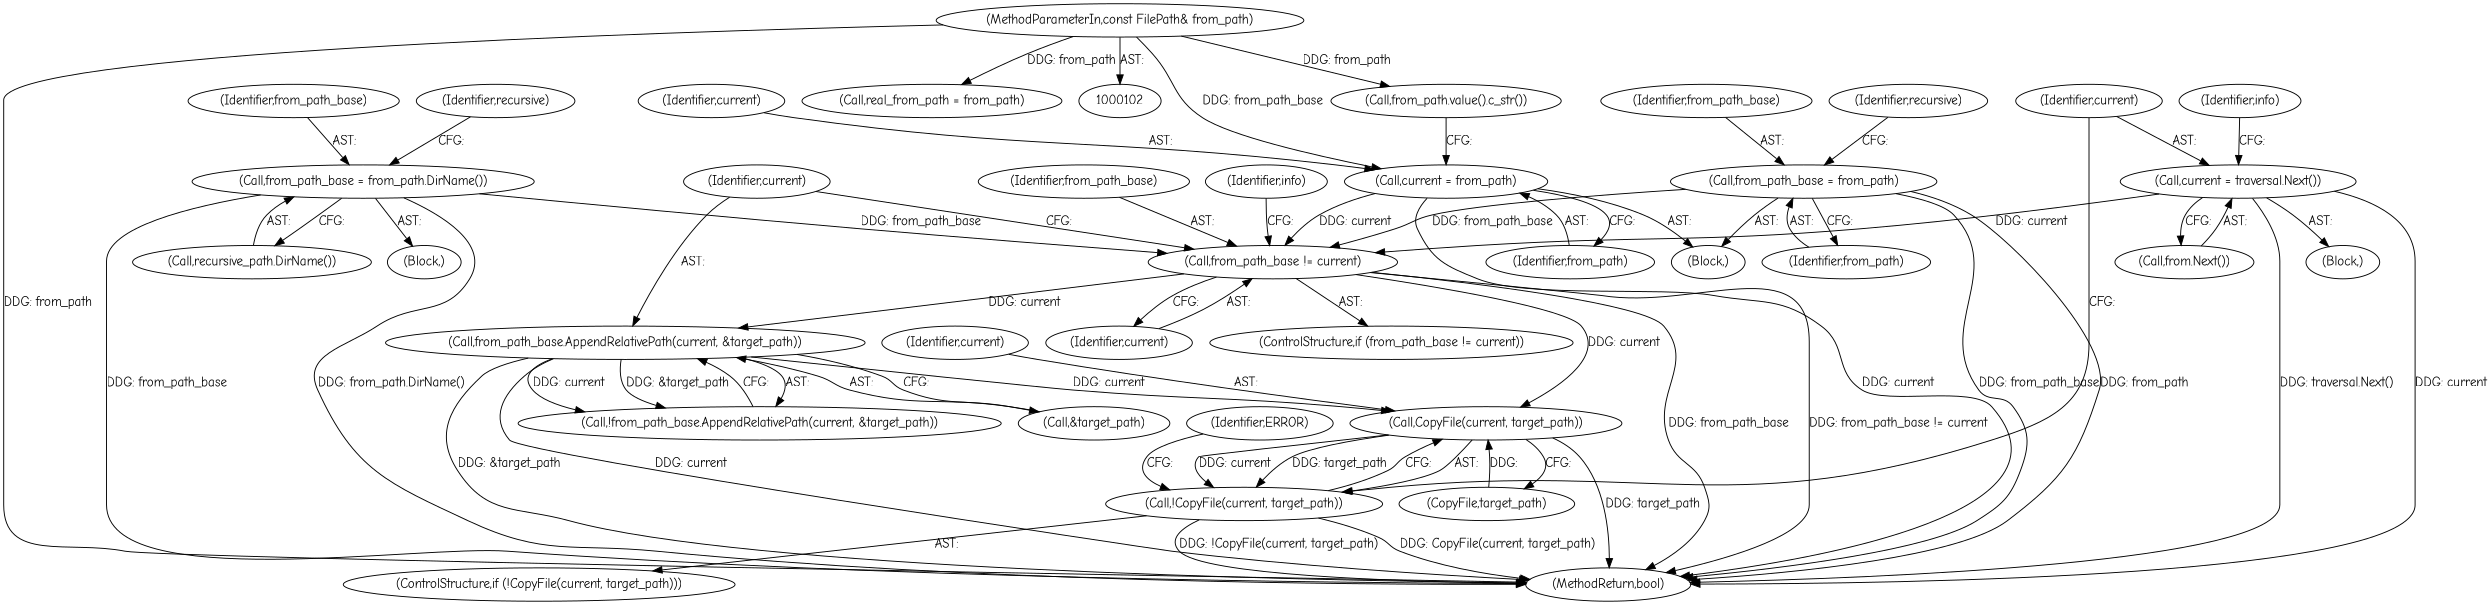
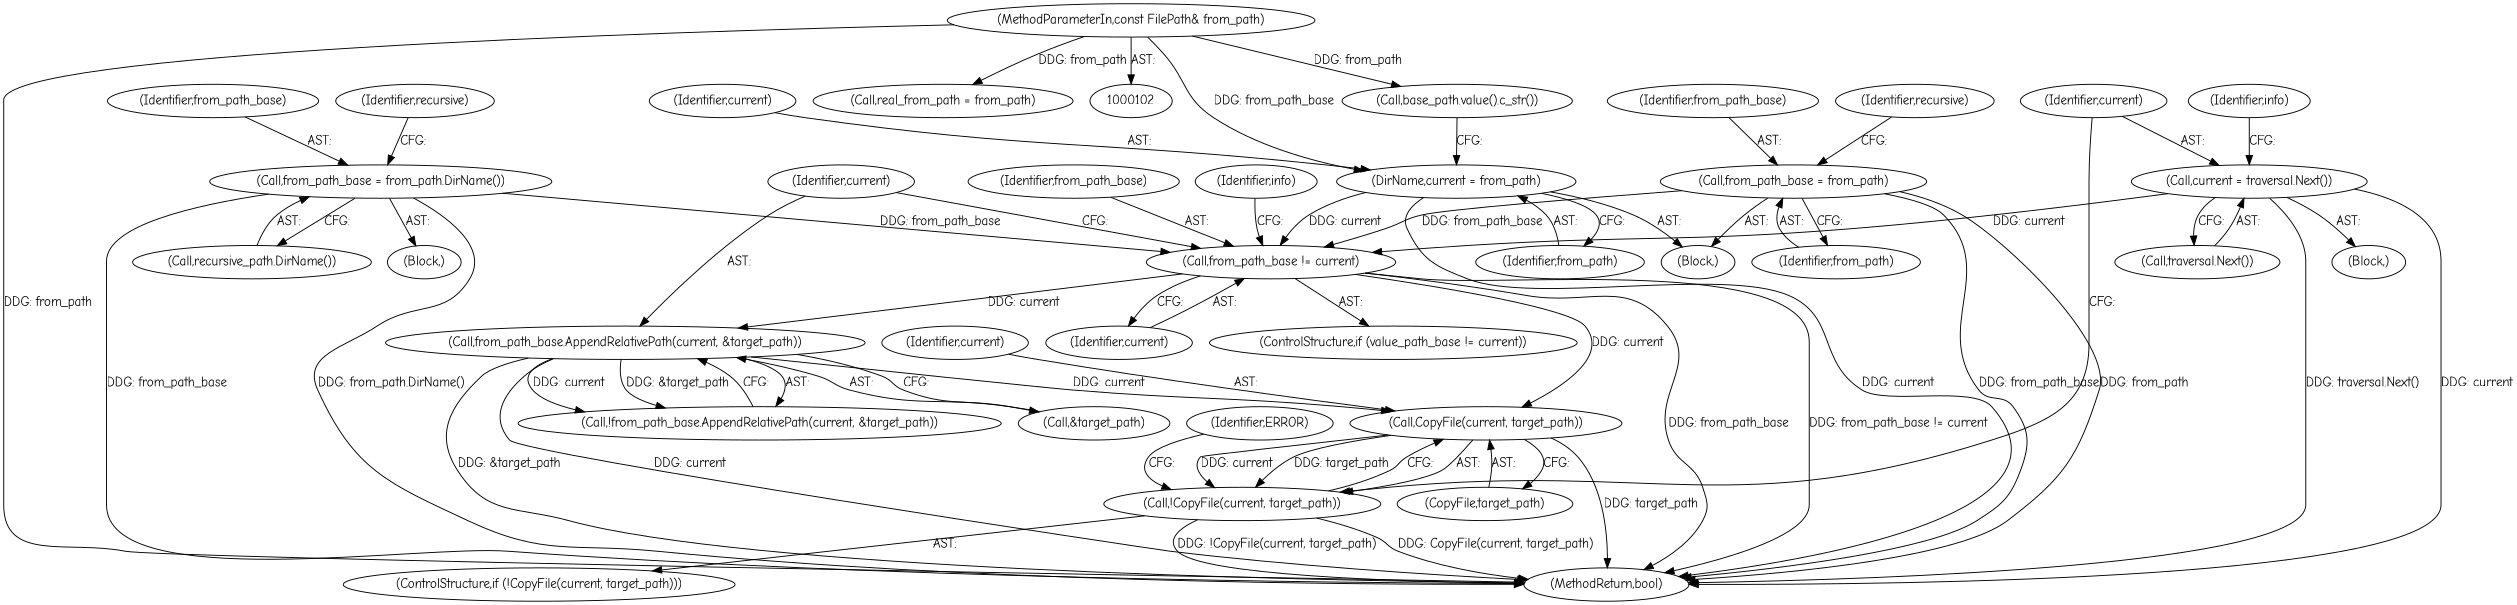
node "(Call,from_path.value().c_str())": label "(Call,from_path.value().c_str())" -> "(Call,base_path.value().c_str())"
node "(Call,current = from_path)": label "(Call,current = from_path)" -> "(DirName,current = from_path)"
node "(Call,from.Next())": label "(Call,from.Next())" -> "(Call,traversal.Next())"
node "(ControlStructure,if (from_path_base != current))": label "(ControlStructure,if (from_path_base != current))" -> "(ControlStructure,if (value_path_base != current))"
edge "(CopyFile,target_path)" -> "(Call,CopyFile(current, target_path))": label "DDG: " -> "AST: "
